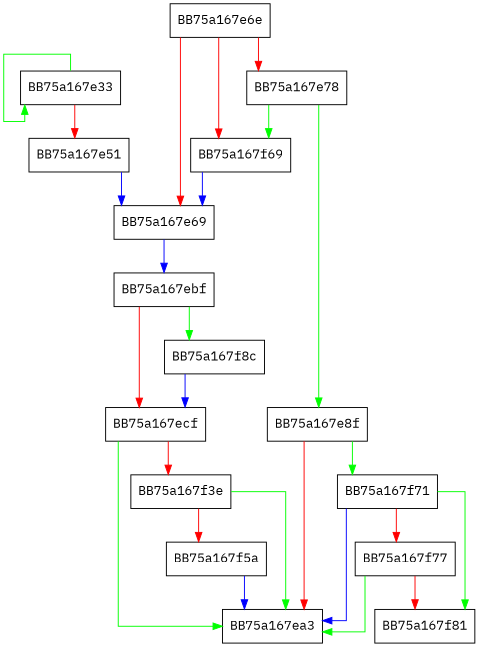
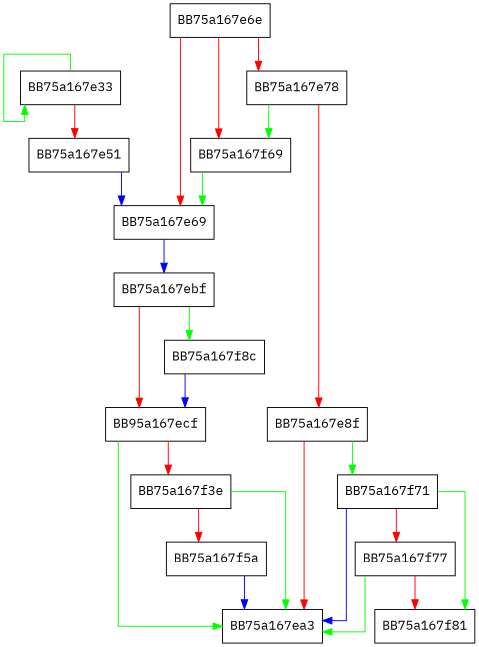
edge "BB75a167f69" -> "BB75a167e69": color blue -> green
edge "BB75a167e78" -> "BB75a167e8f": color green -> red
node "BB75a167ecf": label "BB75a167ecf" -> "BB95a167ecf"
